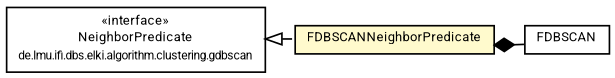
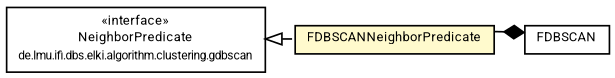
edge "FDBSCAN" -> "FDBSCANNeighborPredicate": reversed
